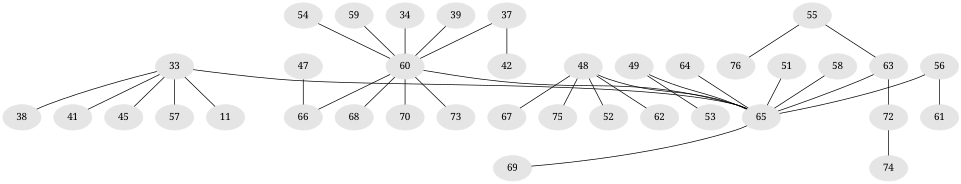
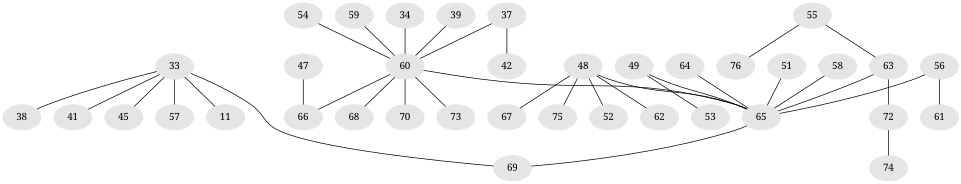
edge "33" -- "65": now "33" -- "69"
